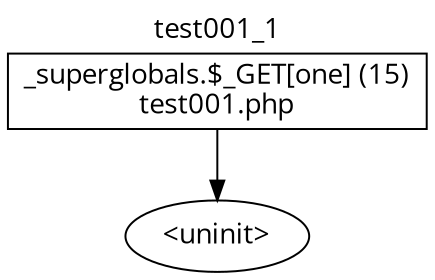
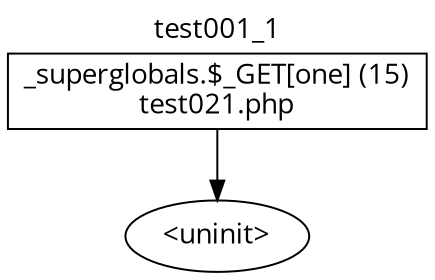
node "_superglobals.$_GET[one] (15) test001.php": label "_superglobals.$_GET[one] (15) test001.php" -> "_superglobals.$_GET[one] (15) test021.php"
